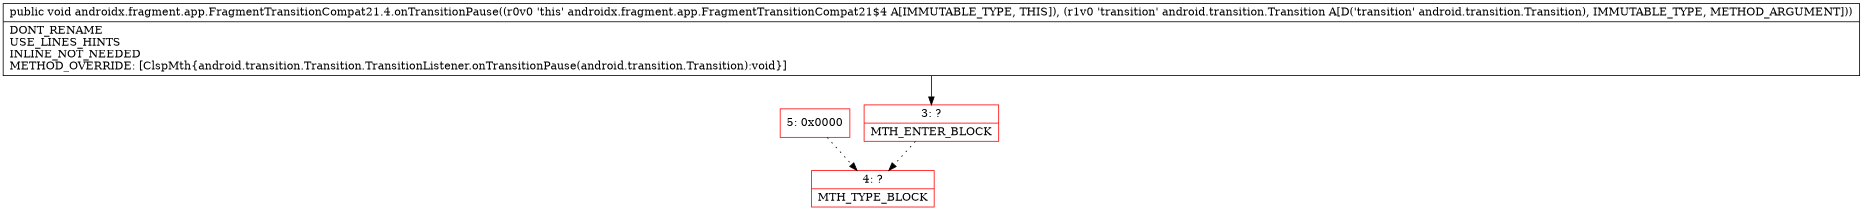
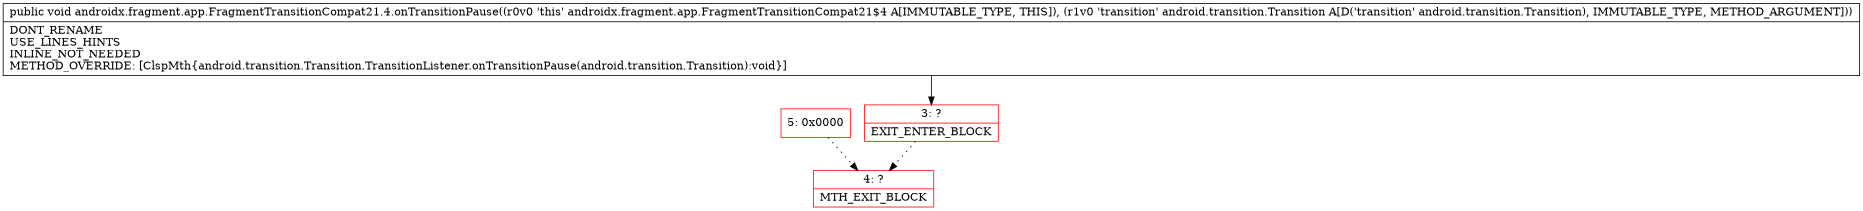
node "3: ?": text "MTH_ENTER_BLOCK" -> "EXIT_ENTER_BLOCK"
node "4: ?": text "MTH_TYPE_BLOCK" -> "MTH_EXIT_BLOCK"
